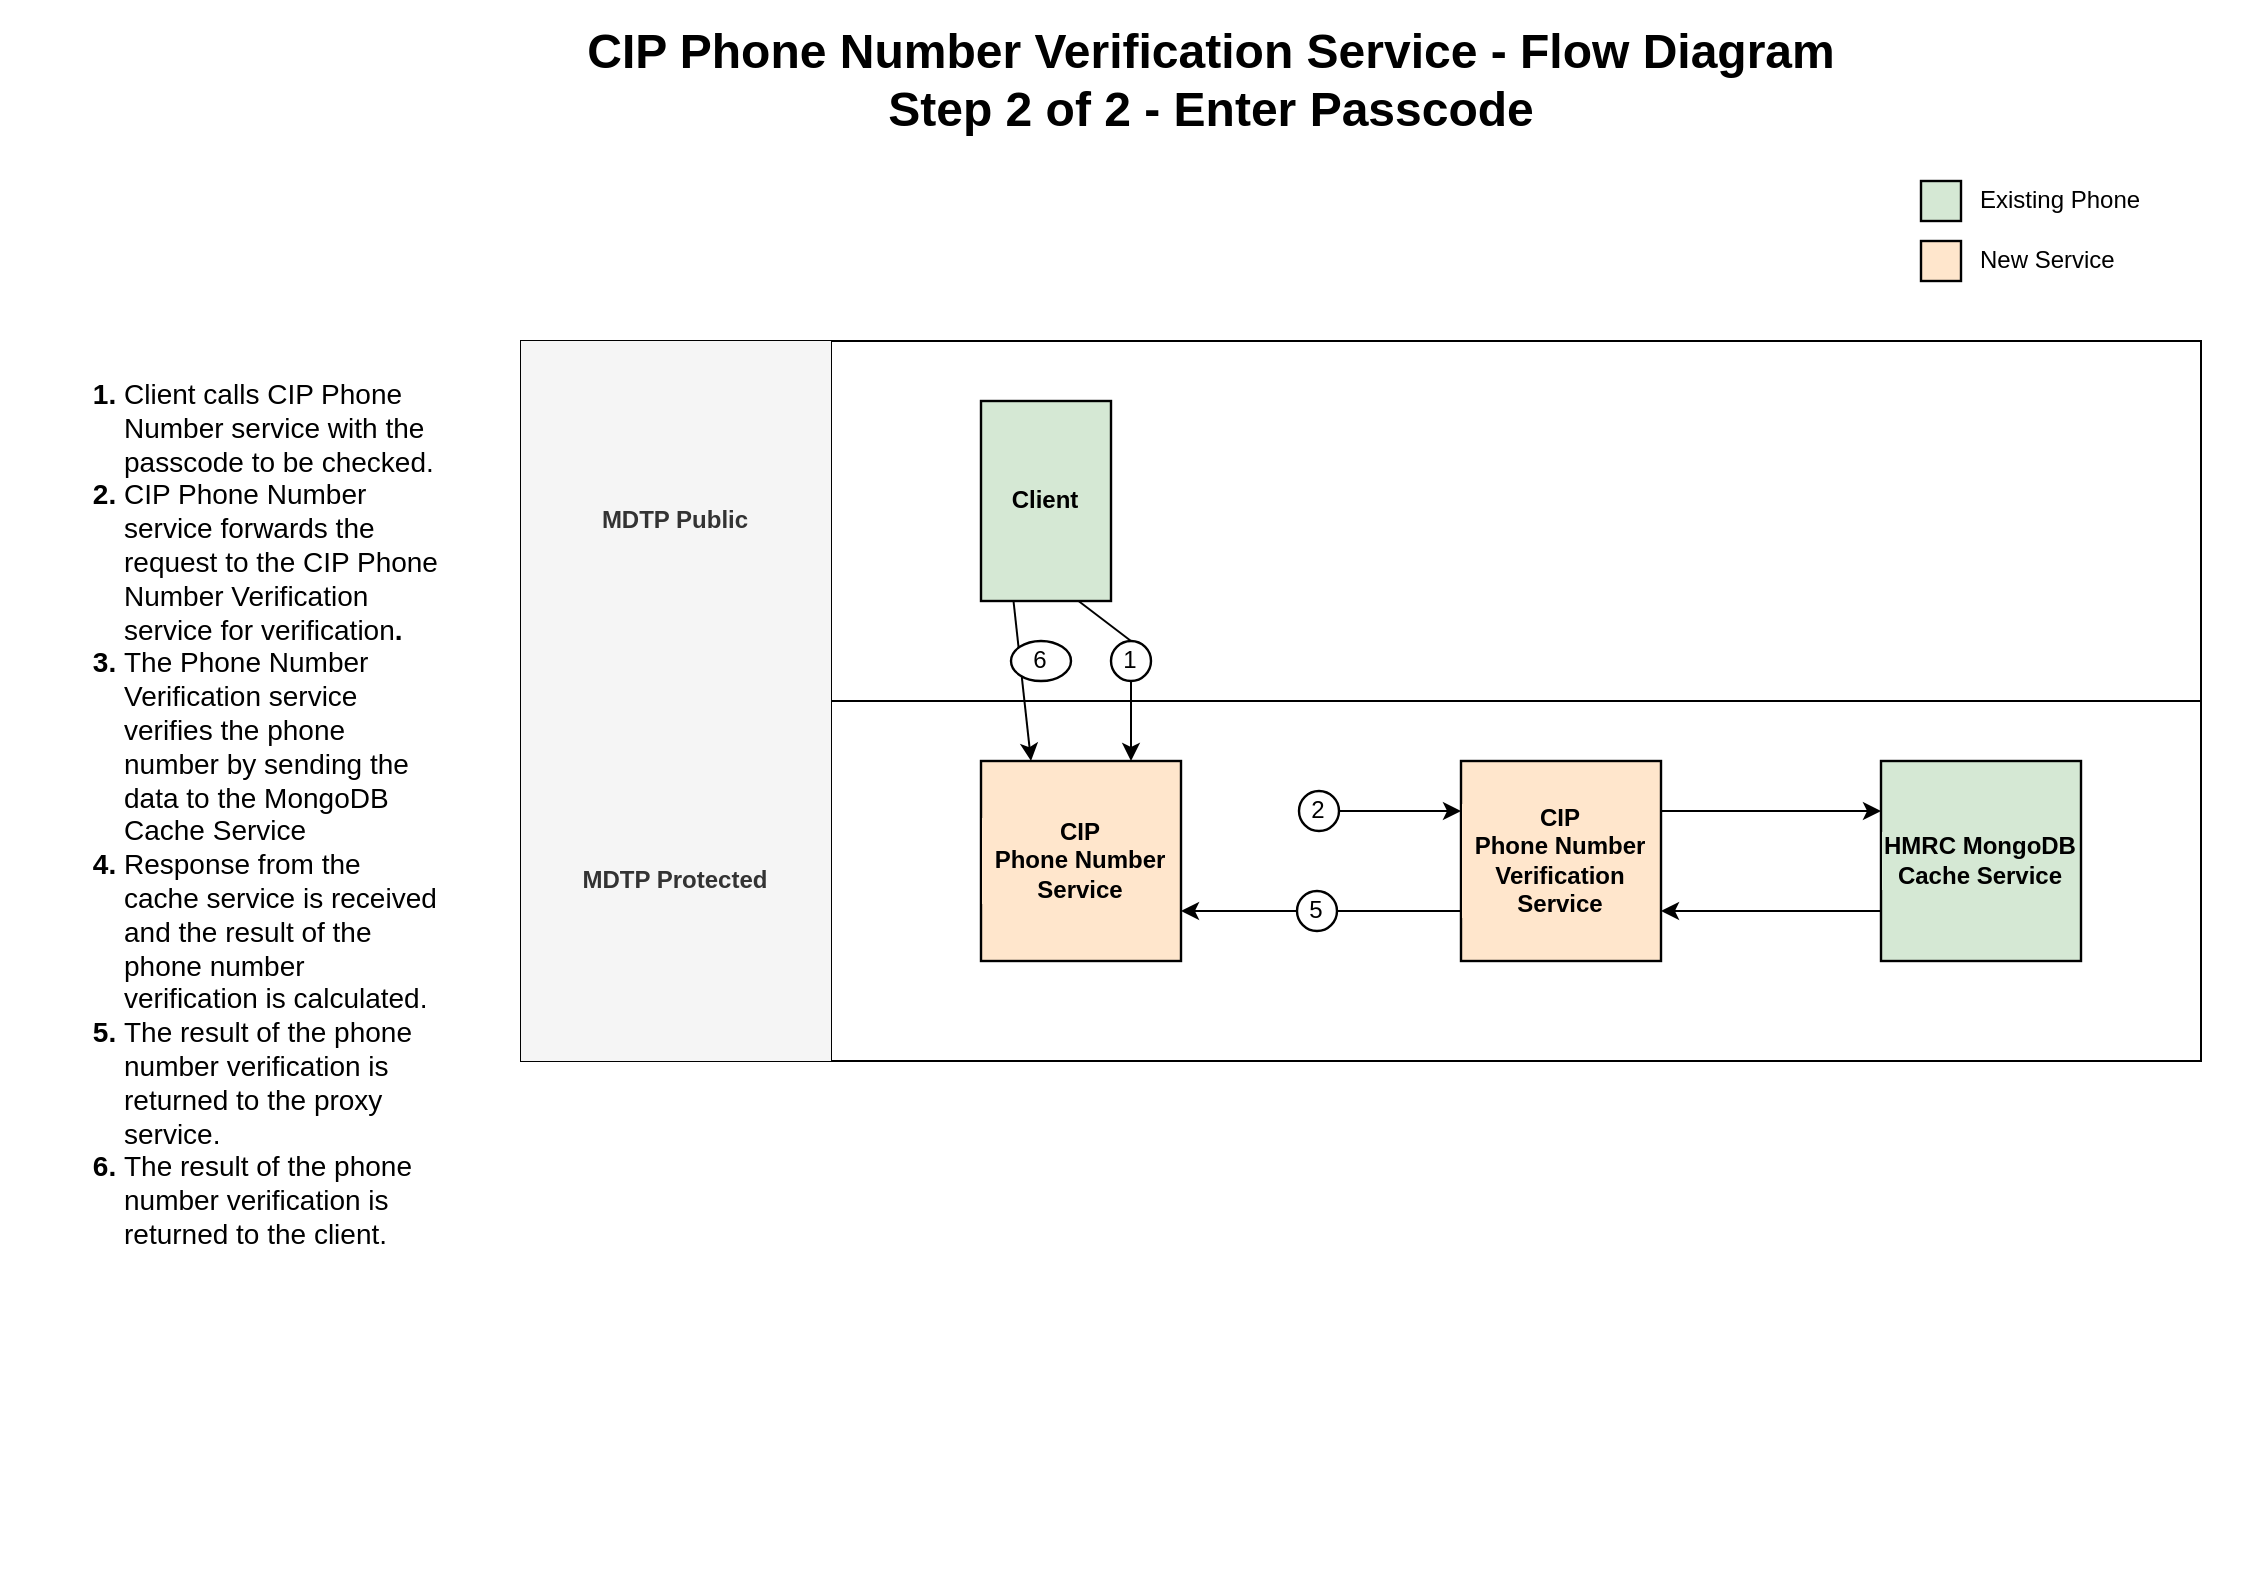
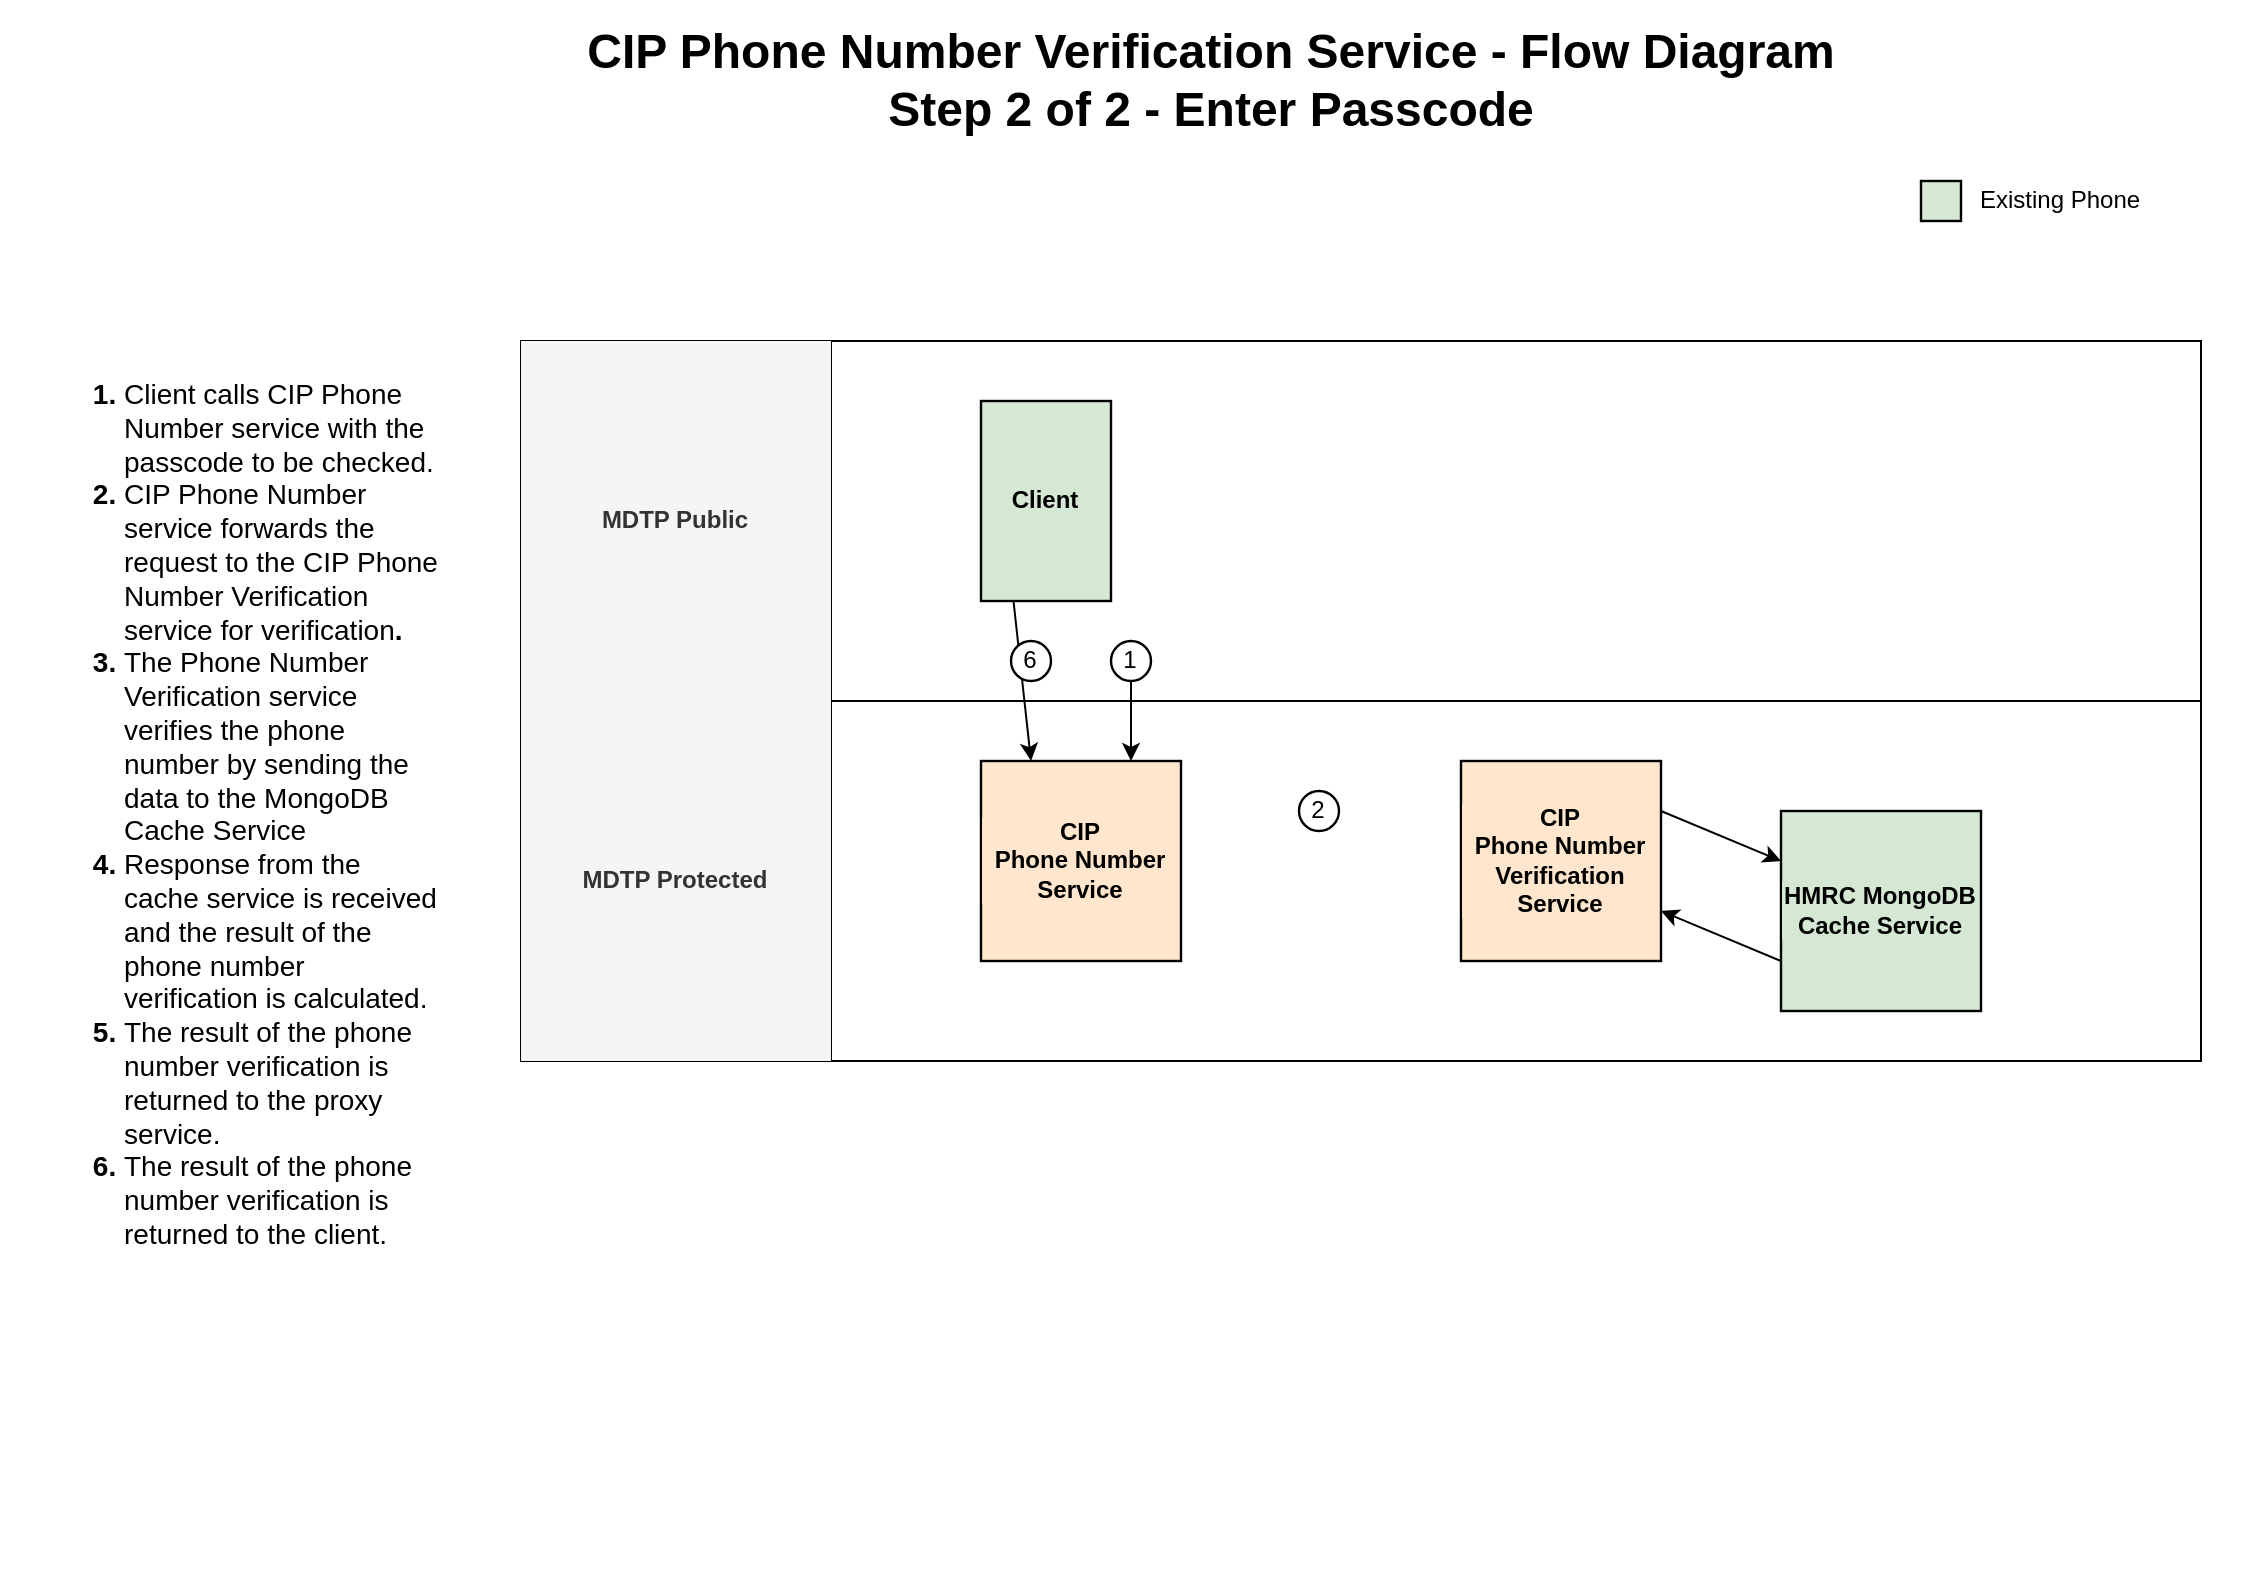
node "New Service": removed
edge "Client" -- "1": removed
node "6": size 60x40 -> 40x40
edge "2" -> "CIP Phone Number Verification Service": removed
node "HMRC MongoDB Cache Service": moved (1981, 861) -> (1881, 911)
node "5": removed
edge "CIP Phone Number Verification Service" -> "CIP Phone Number Service": removed
